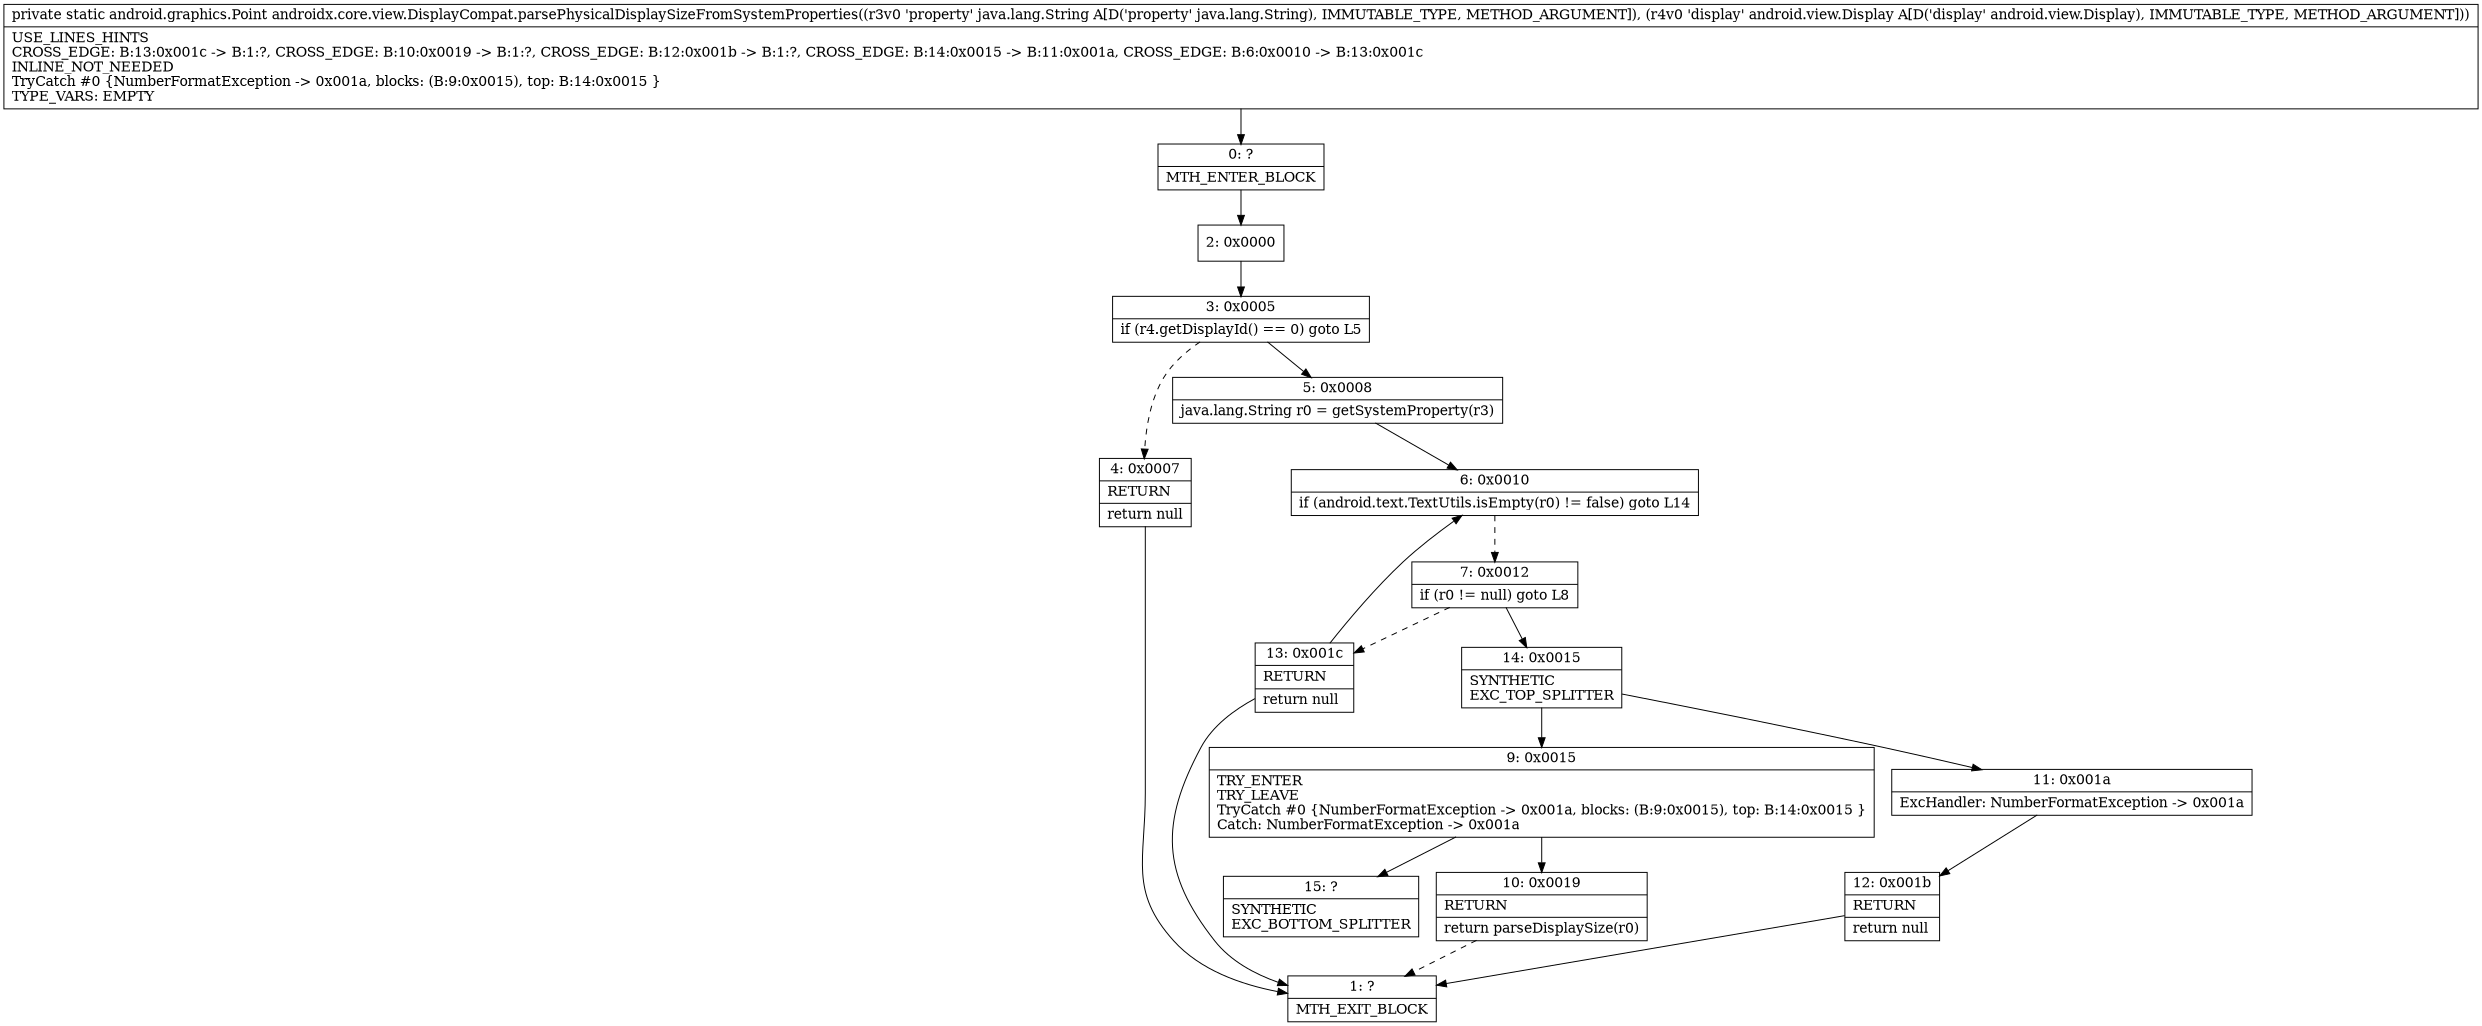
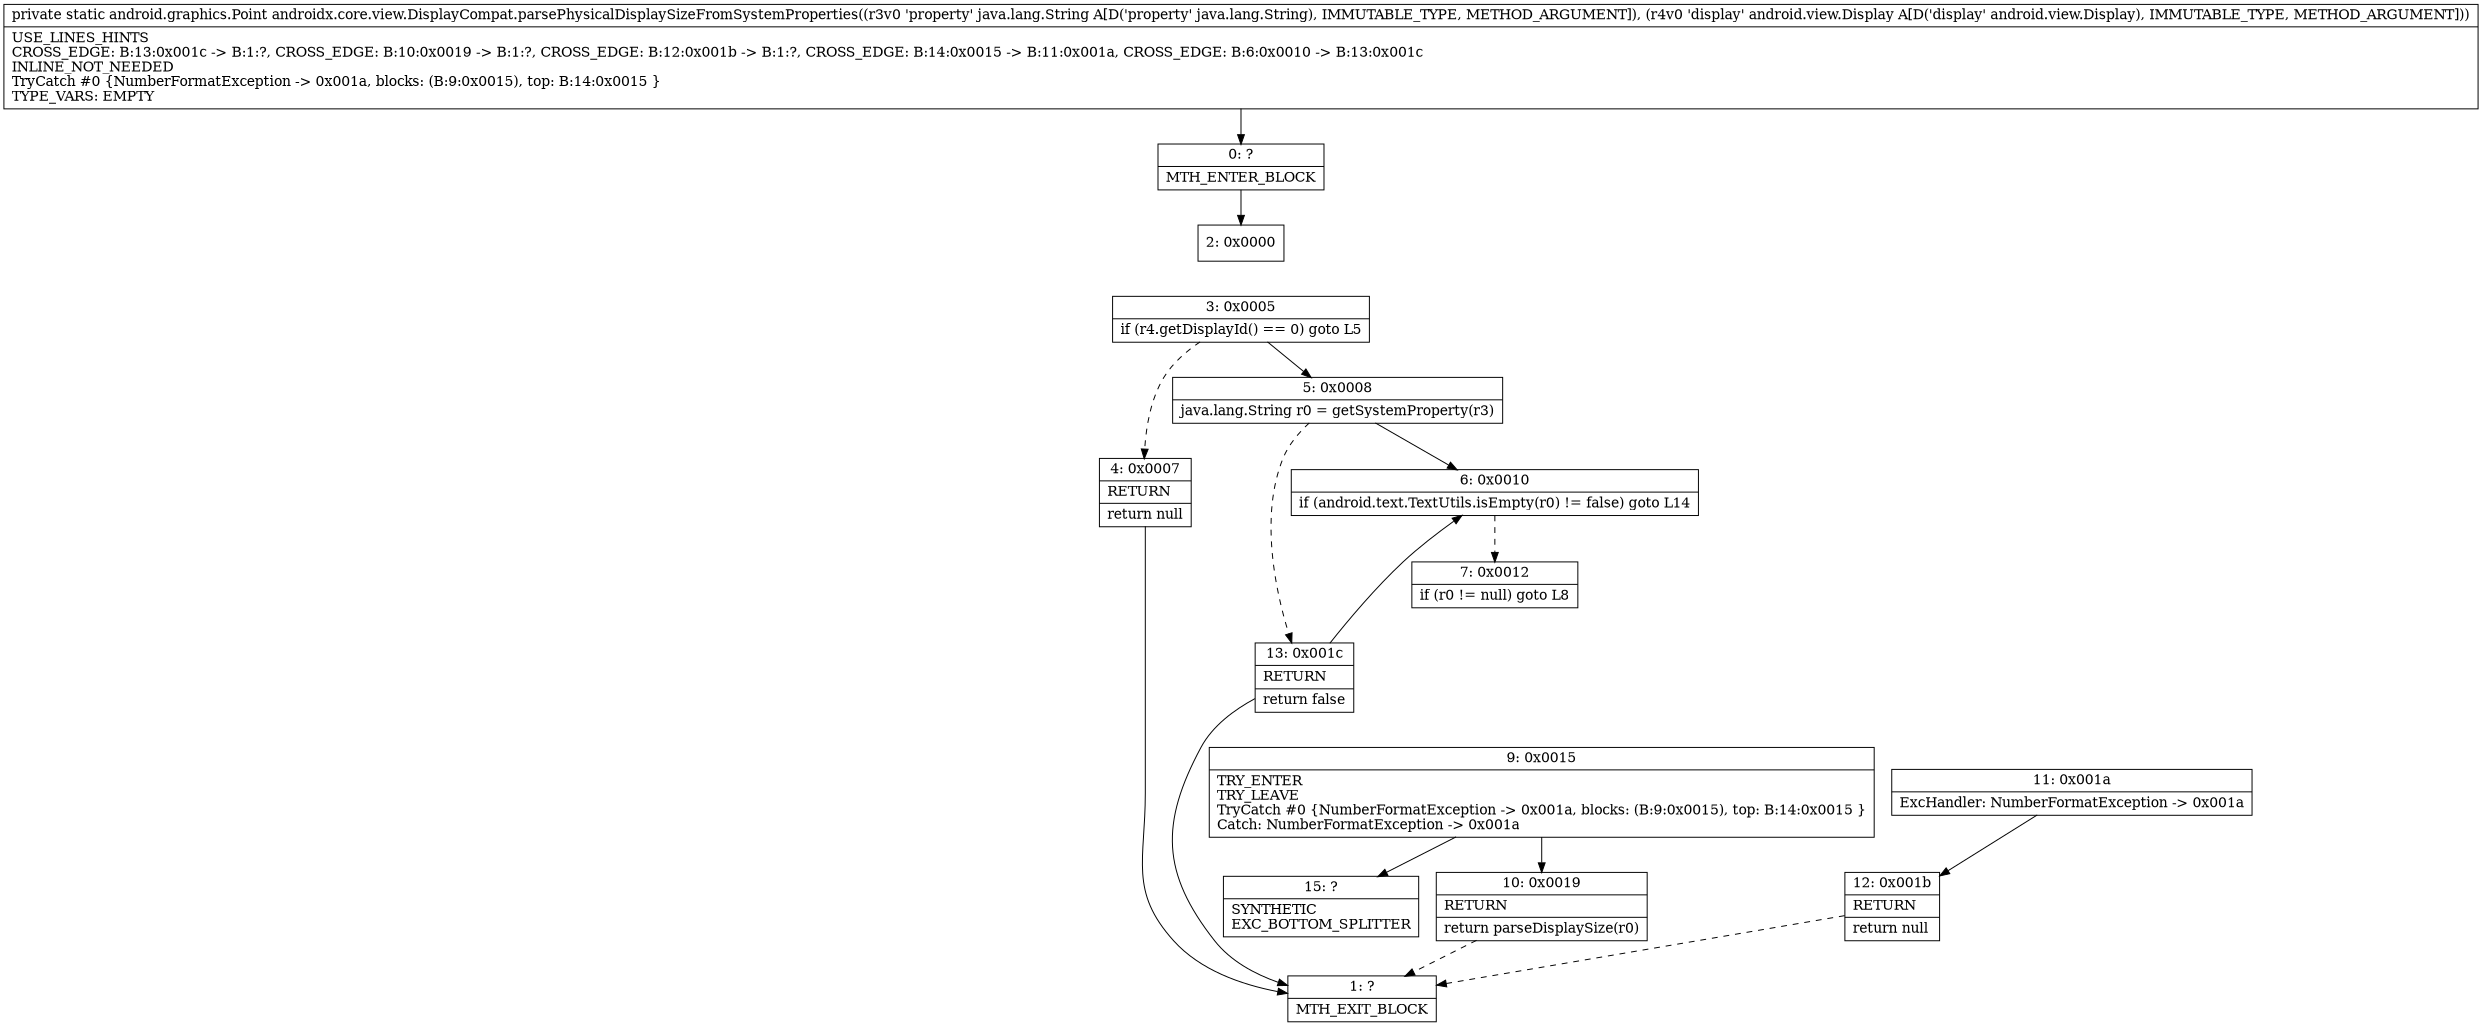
edge "2: 0x0000" -> "3: 0x0005": removed
edge "7: 0x0012" -> "13: 0x001c": now "5: 0x0008" -> "13: 0x001c"
node "14: 0x0015": removed
node "13: 0x001c": text "return null" -> "return false"
edge "12: 0x001b" -> "1: ?": style solid -> dashed
